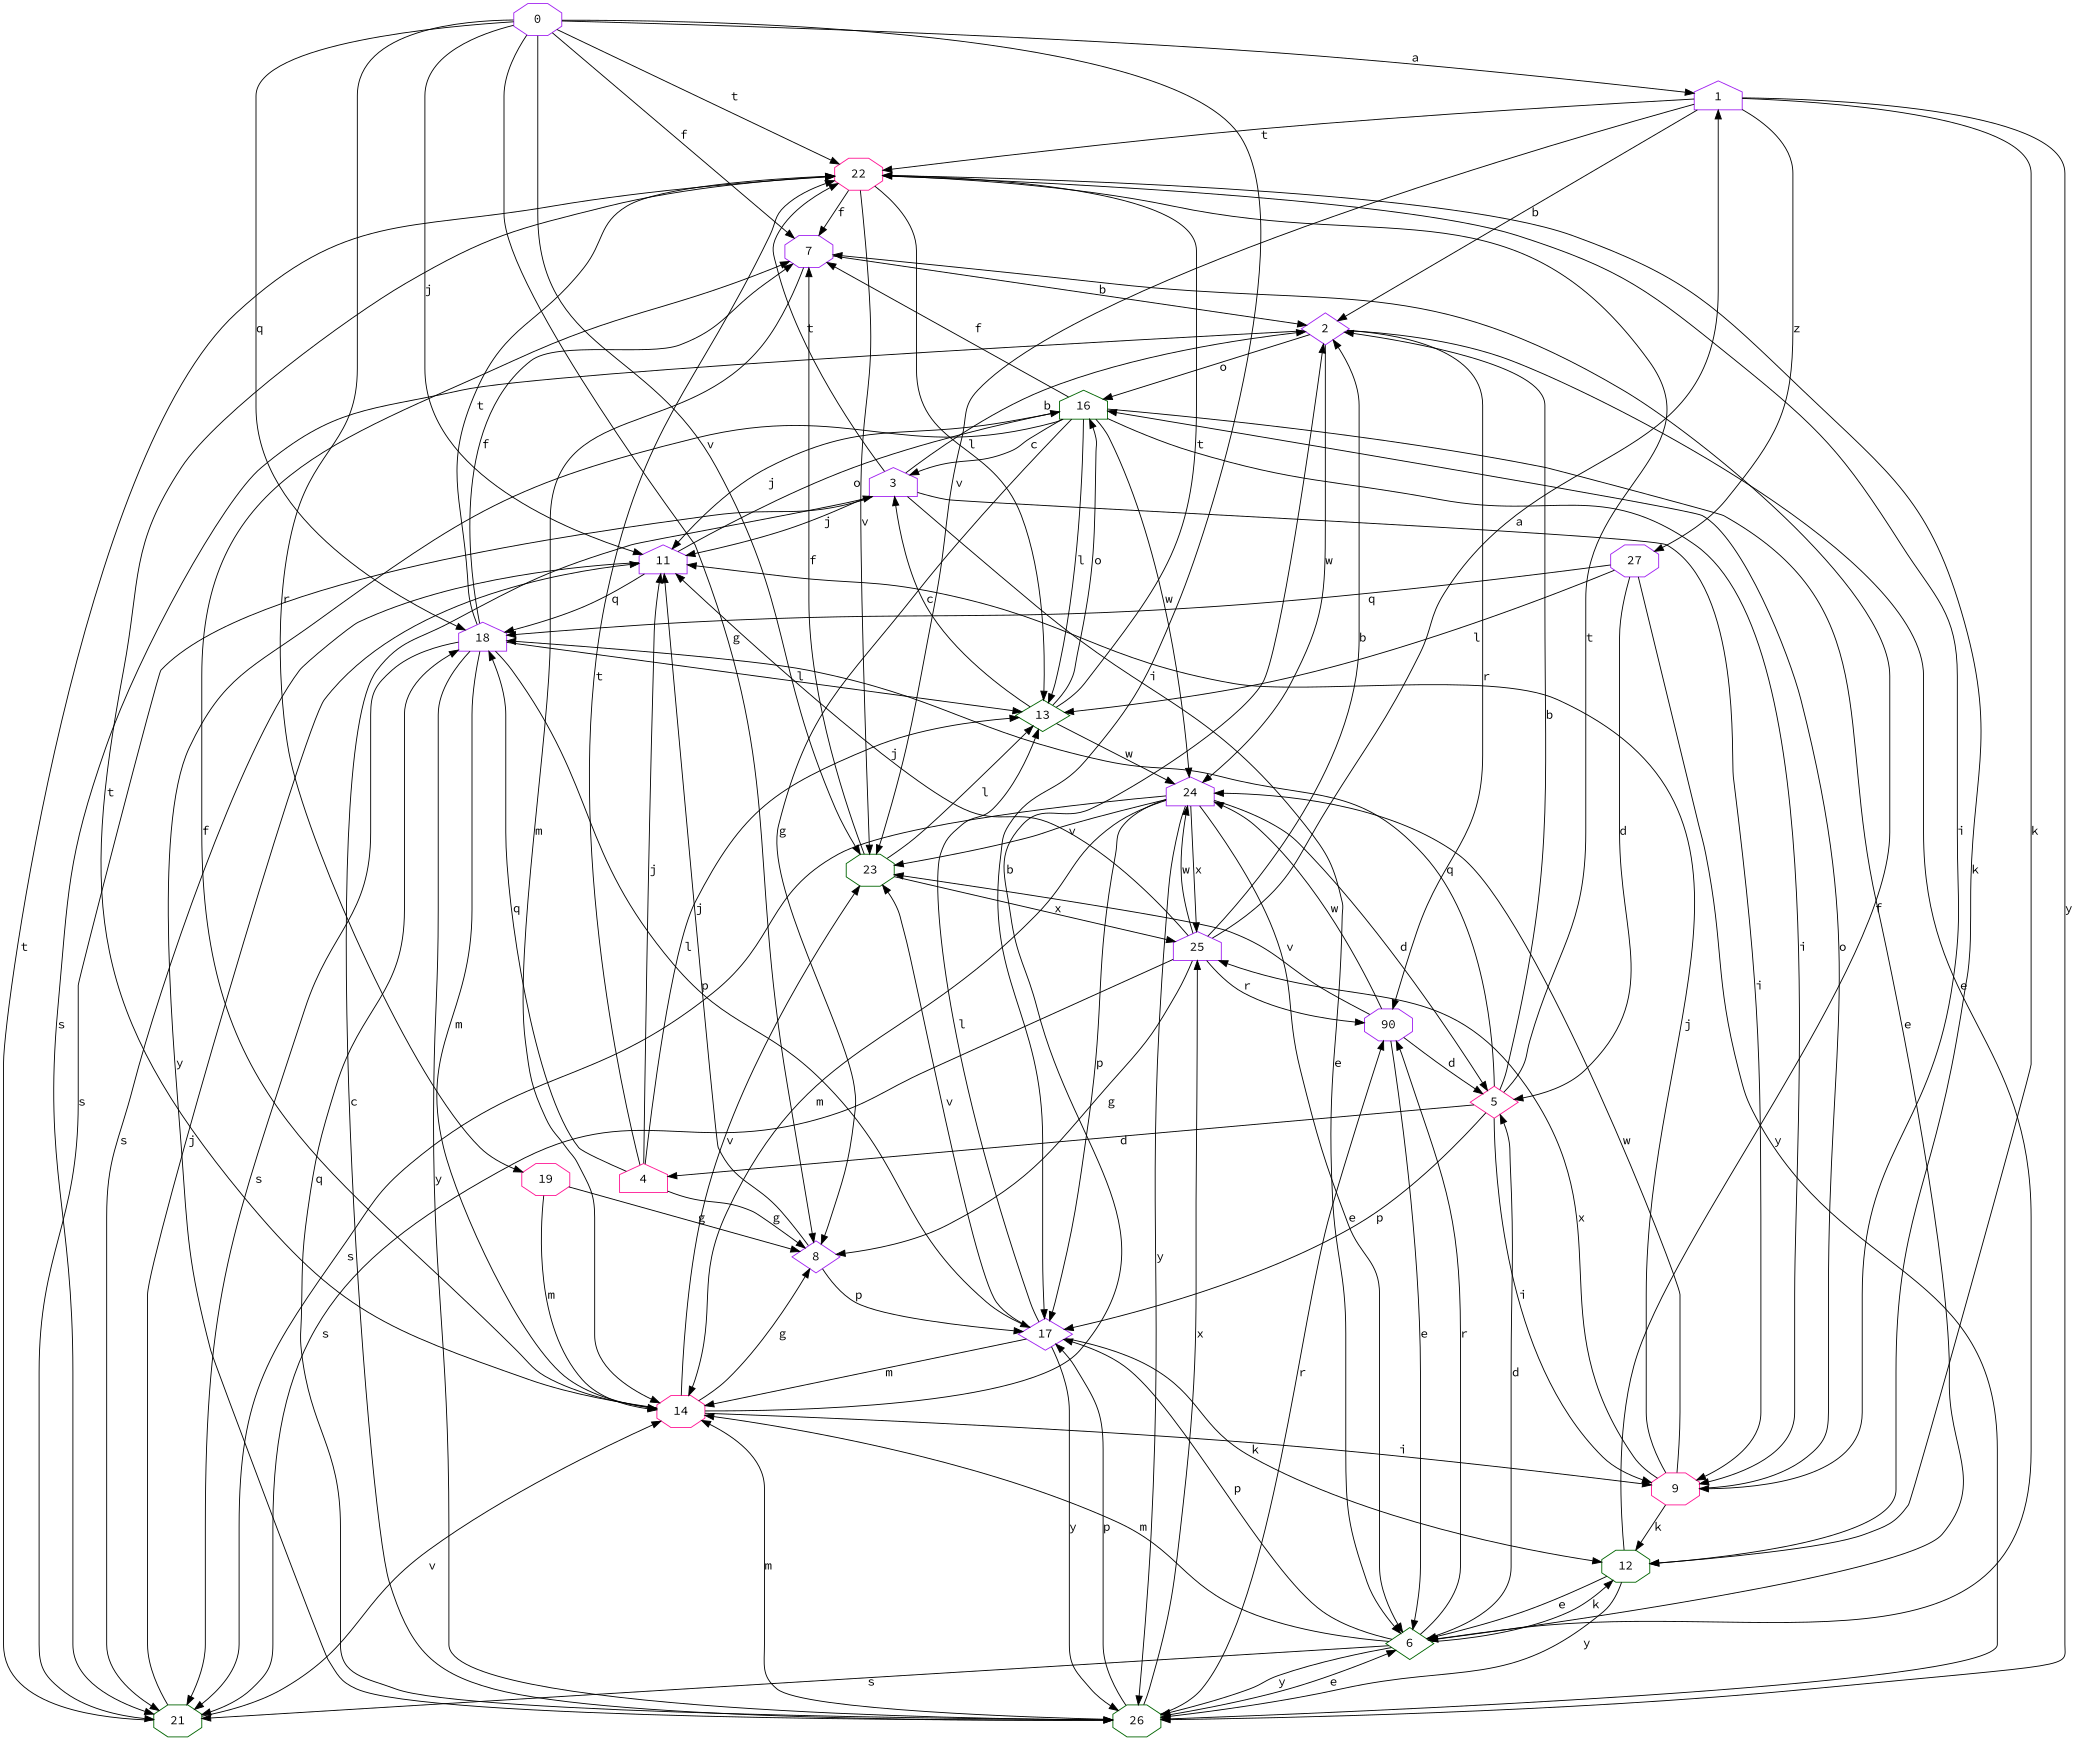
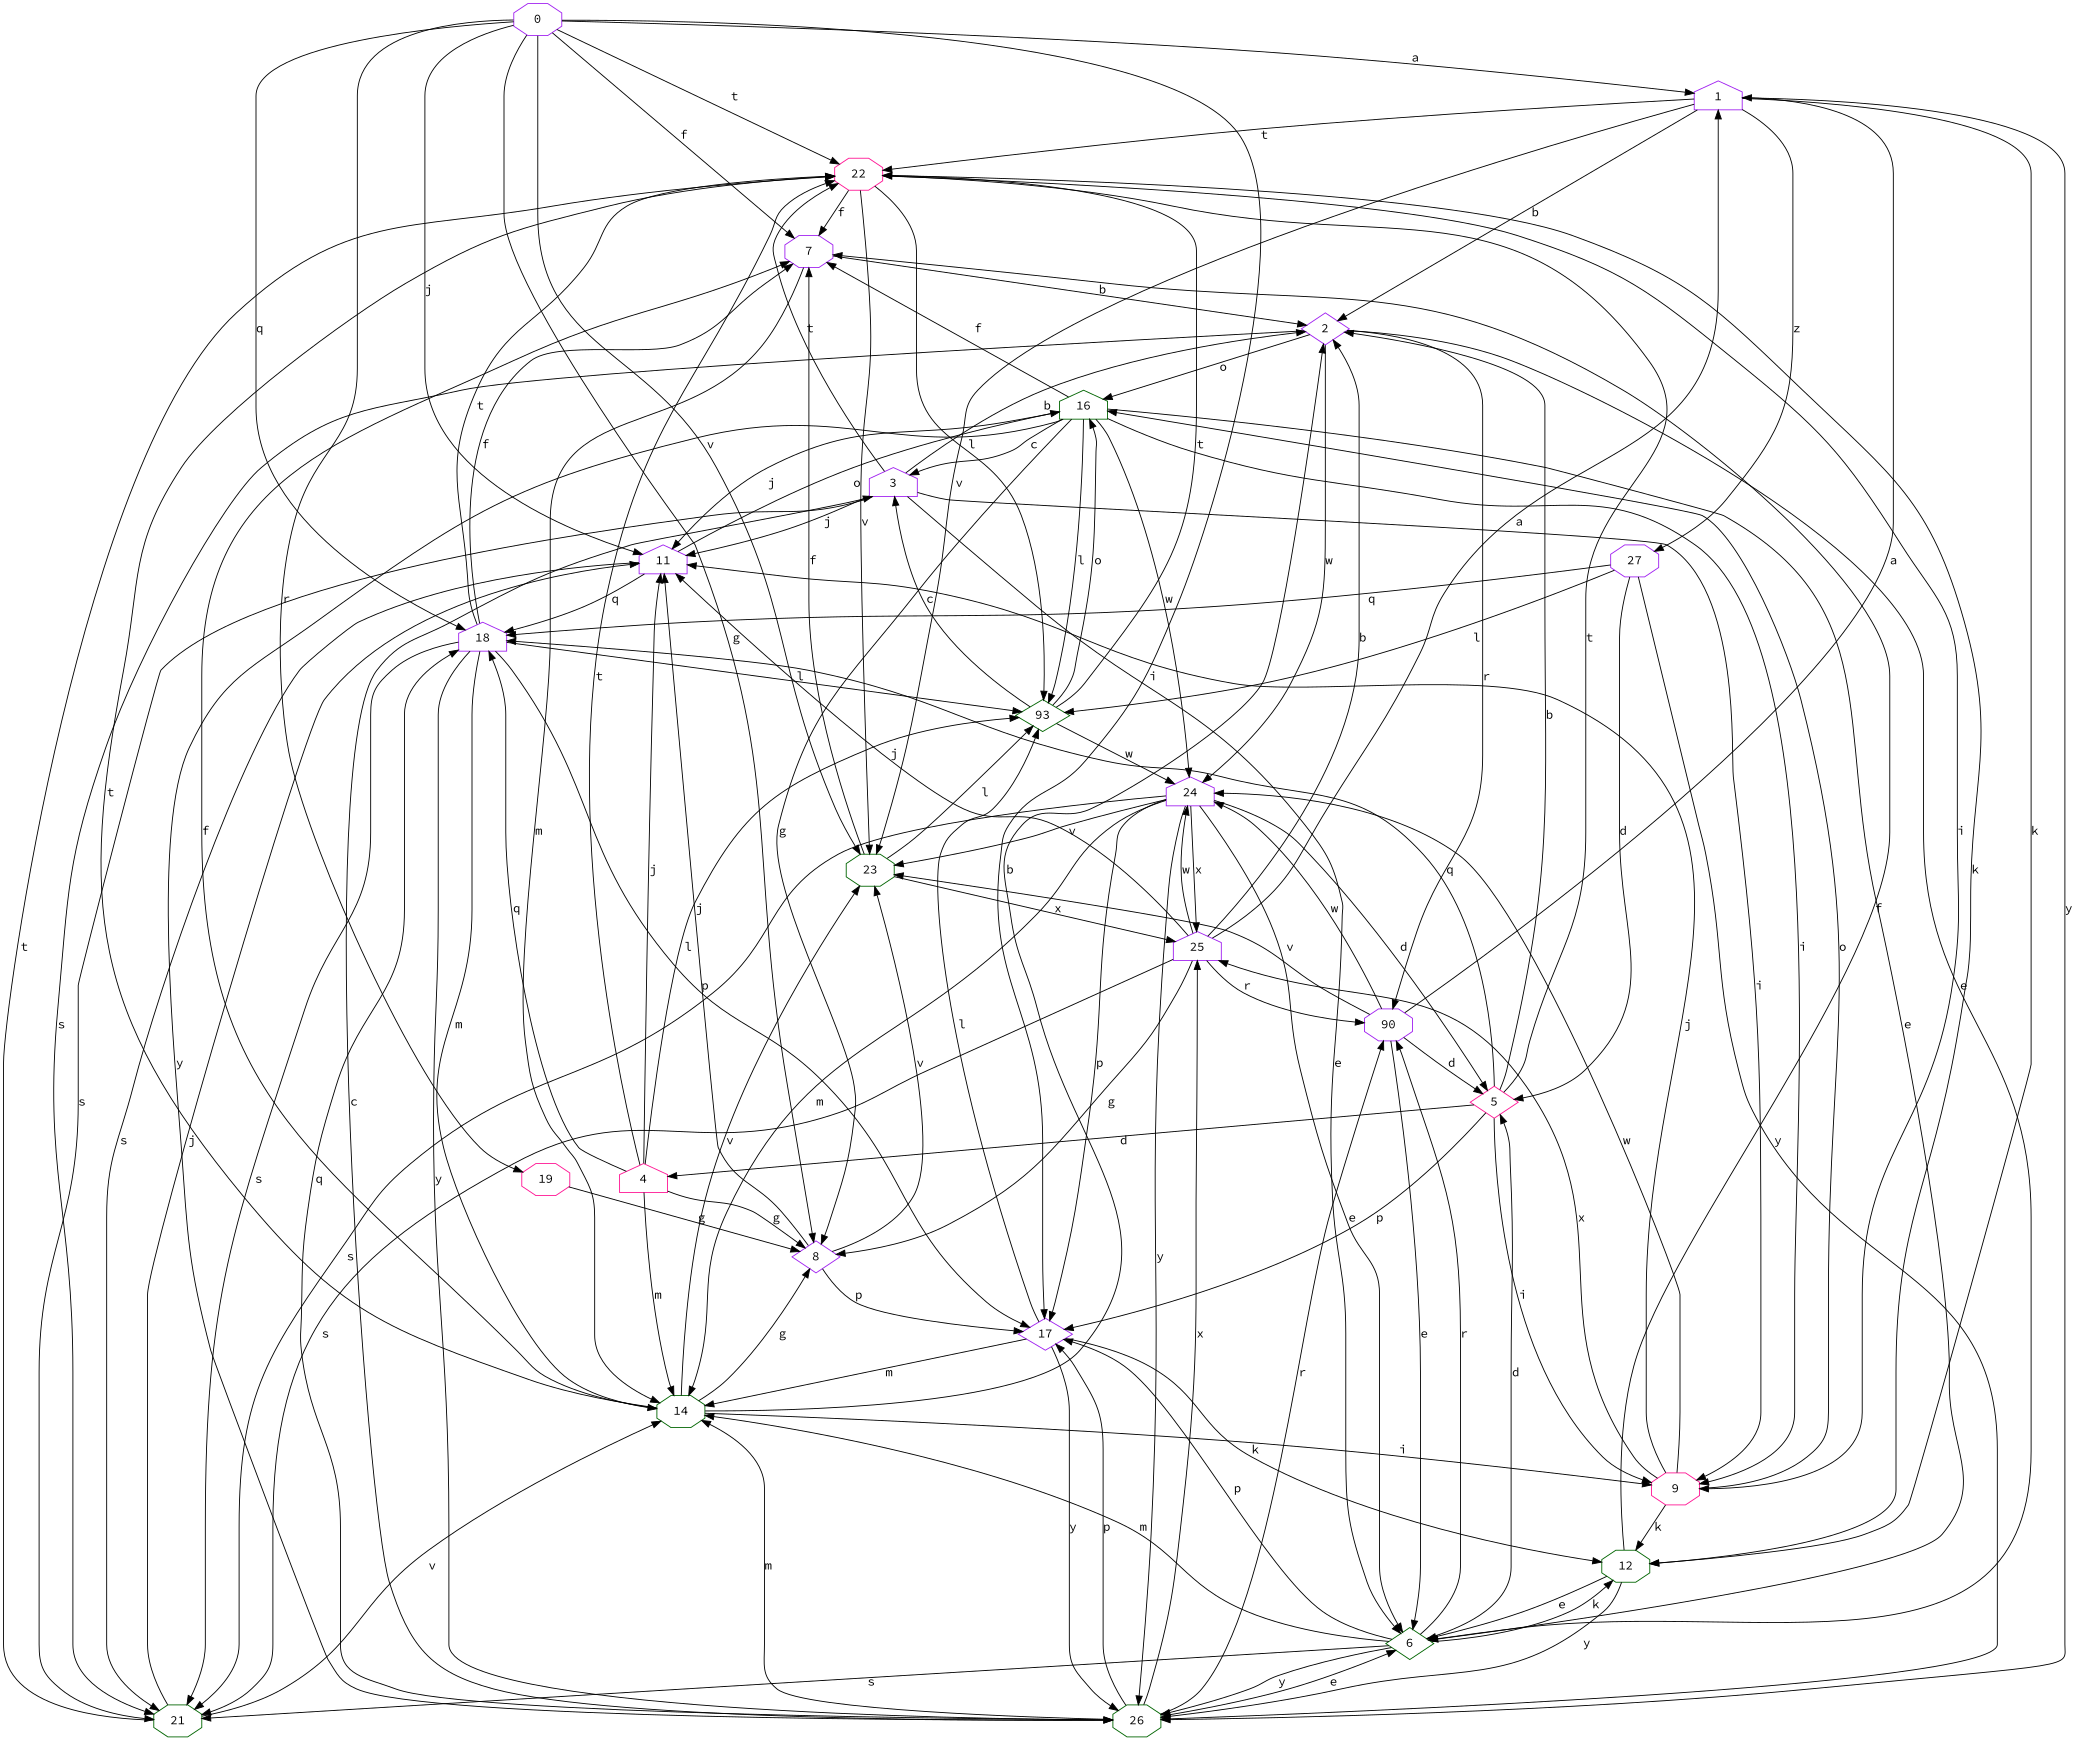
edge "90" -> "1": added, label "a"
node "13": label "13" -> "93"
edge "17" -> "23": now "8" -> "23"
edge "19" -> "14": now "4" -> "14"
node "14": color deeppink -> darkgreen
